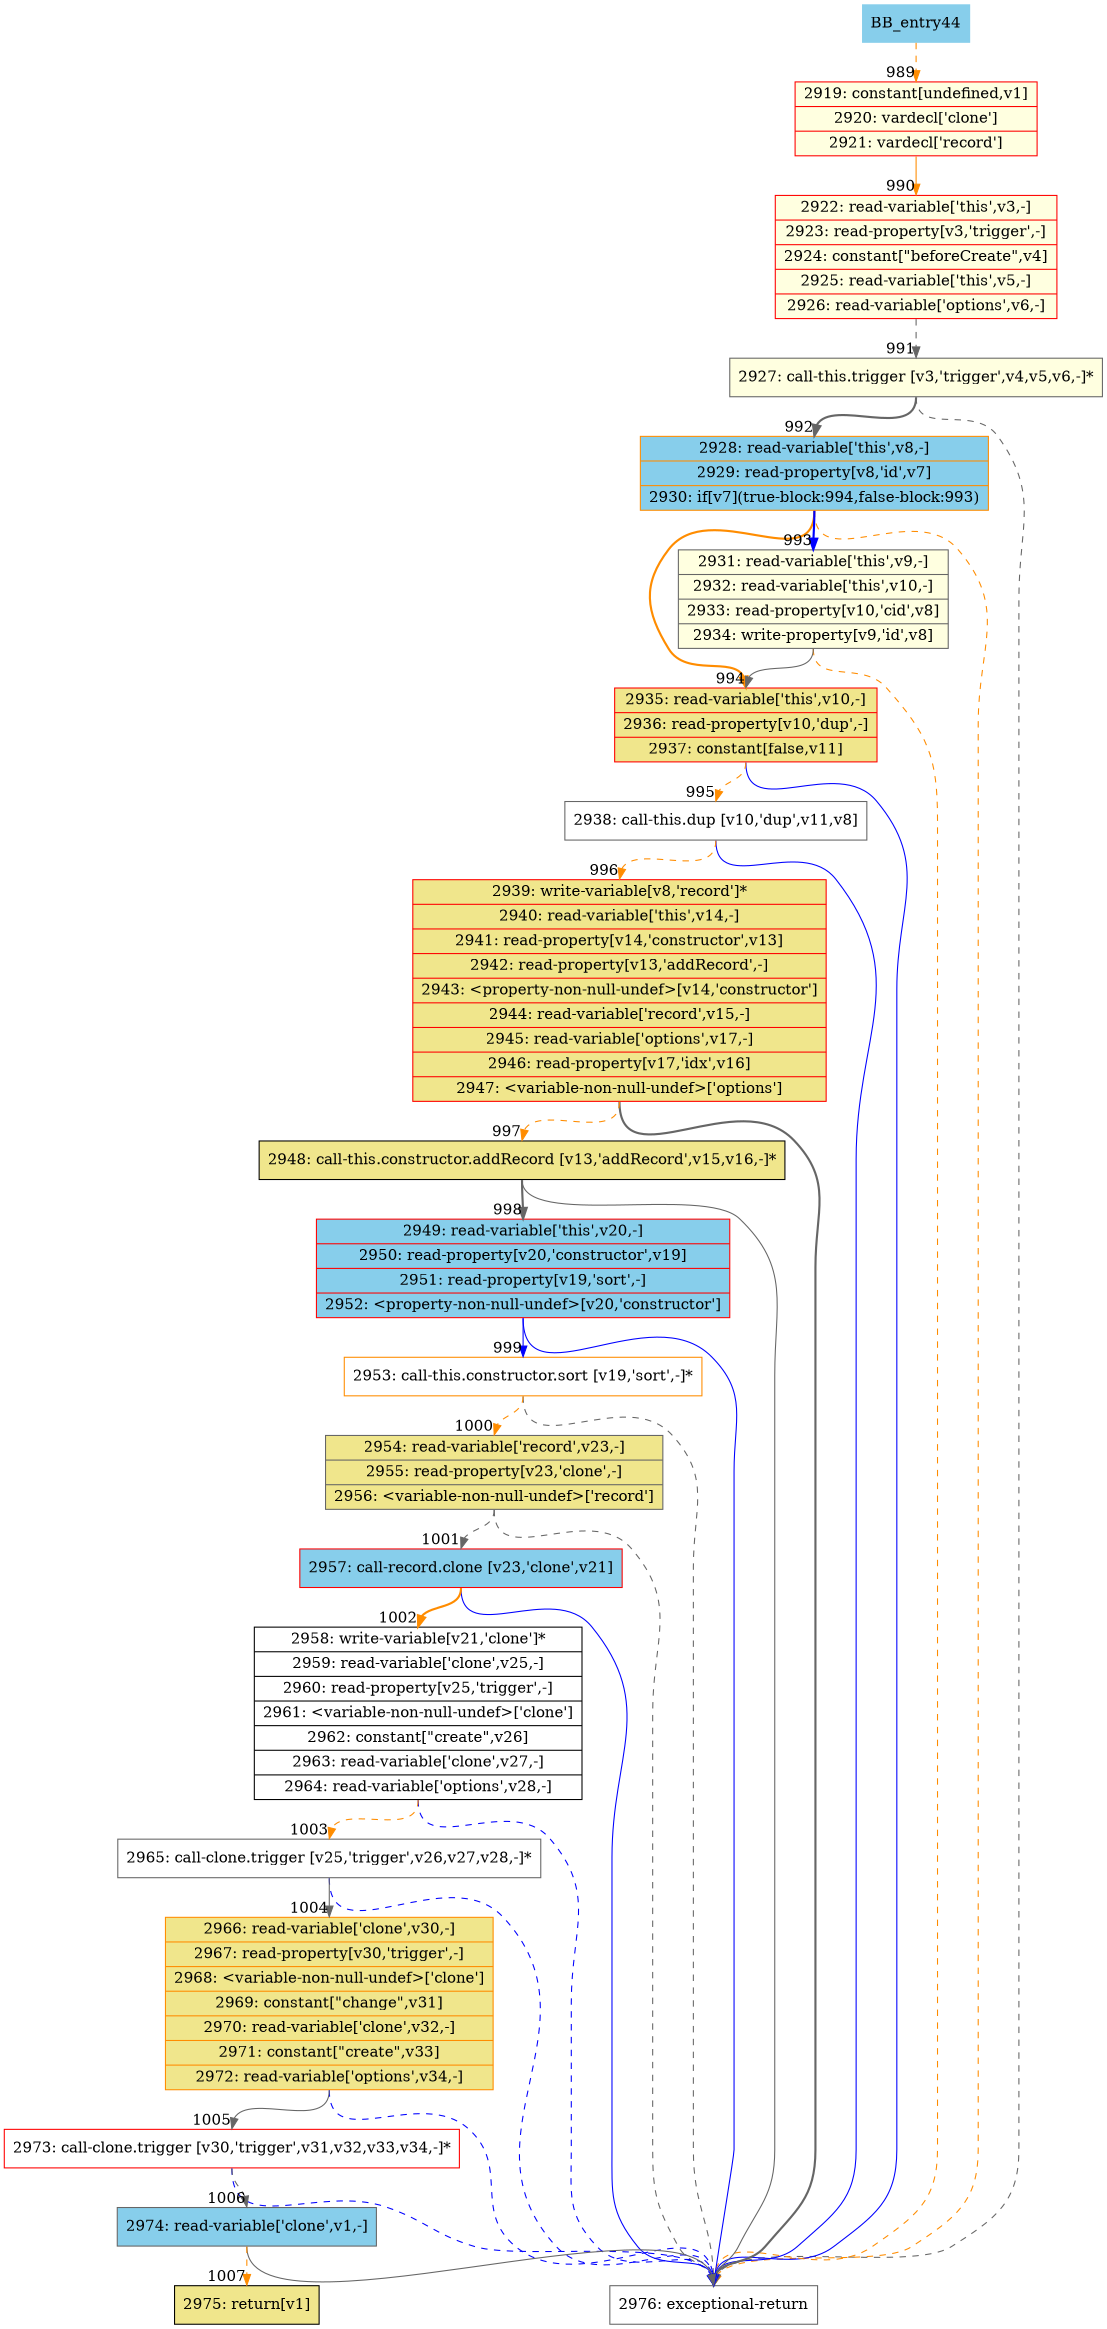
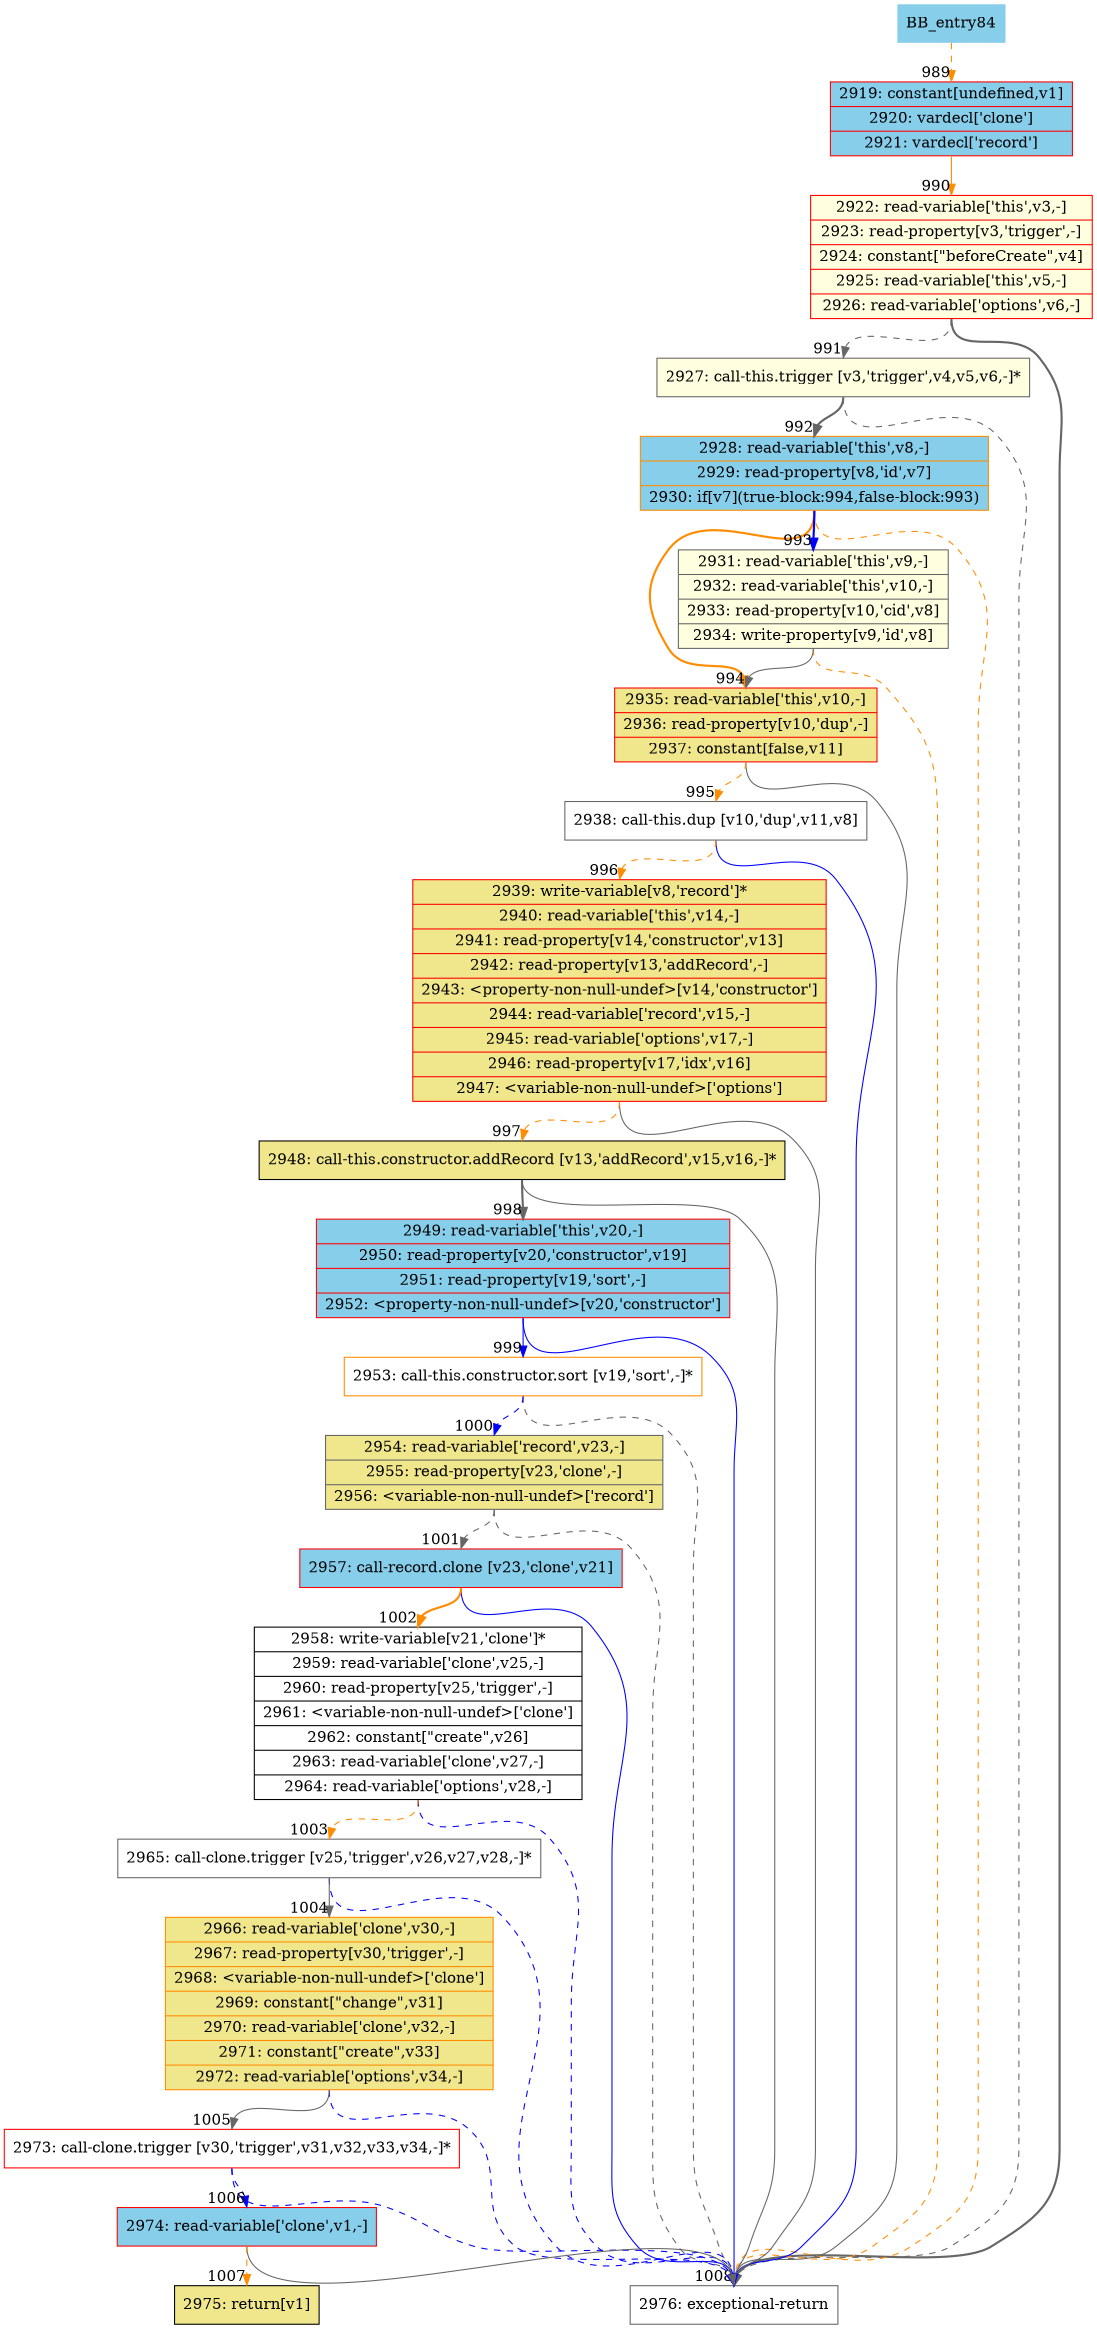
node "BB_entry44": label "BB_entry44" -> "BB_entry84"
node "2919: constant[undefined,v1]": fillcolor lightyellow -> skyblue
edge "2922: read-variable['this',v3,-]" -> "2976: exceptional-return": added
edge "2953: call-this.constructor.sort [v19,'sort',-]*" -> "2954: read-variable['record',v23,-]": color darkorange -> blue
edge "2935: read-variable['this',v10,-]" -> "2976: exceptional-return": color blue -> gray40
edge "2939: write-variable[v8,'record']*" -> "2976: exceptional-return": style bold -> solid
edge "2973: call-clone.trigger [v30,'trigger',v31,v32,v33,v34,-]*" -> "2974: read-variable['clone',v1,-]": color gray40 -> blue
node "2974: read-variable['clone',v1,-]": color gray40 -> red
